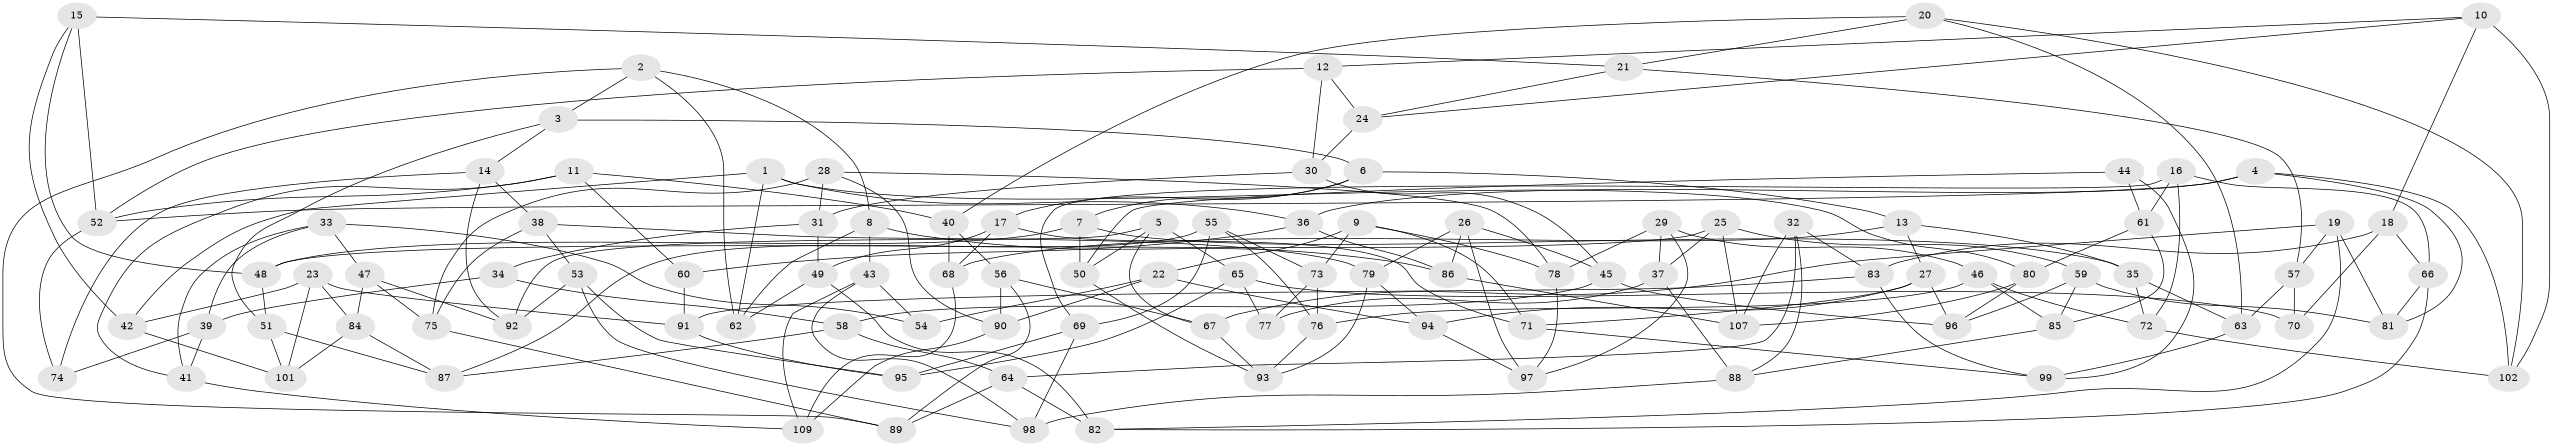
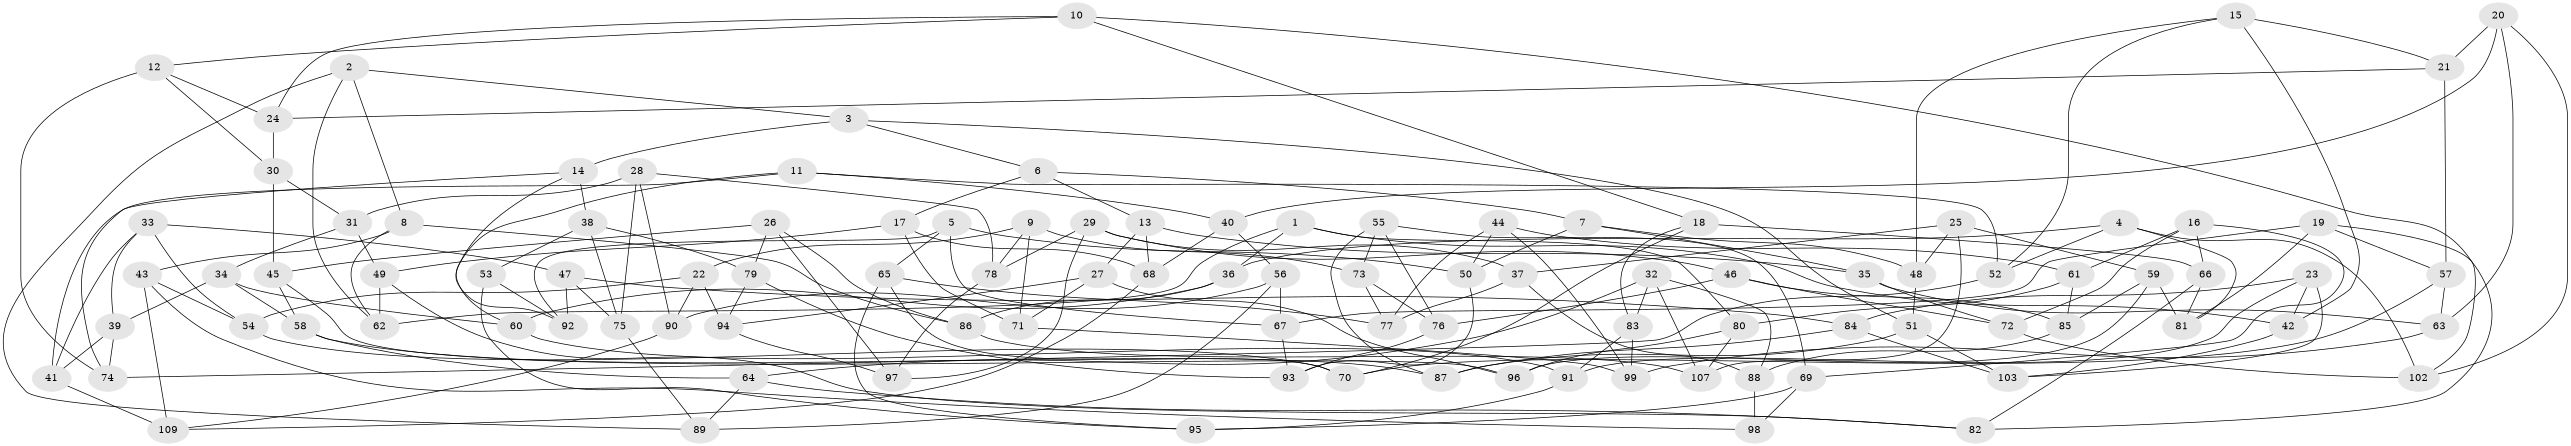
edge "12" -- "52": now "12" -- "74"
edge "44" -- "77": added
edge "34" -- "60": added
edge "54" -- "70": added
node "101": label "101" -> "103"
edge "53" -- "98": removed
